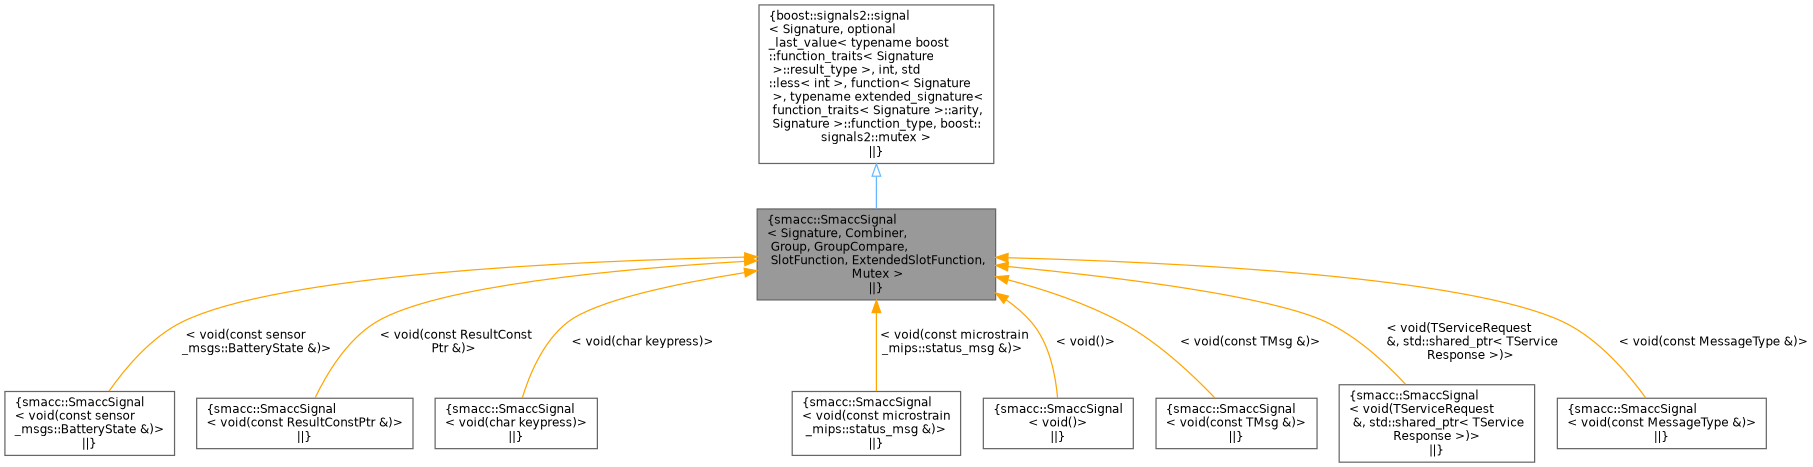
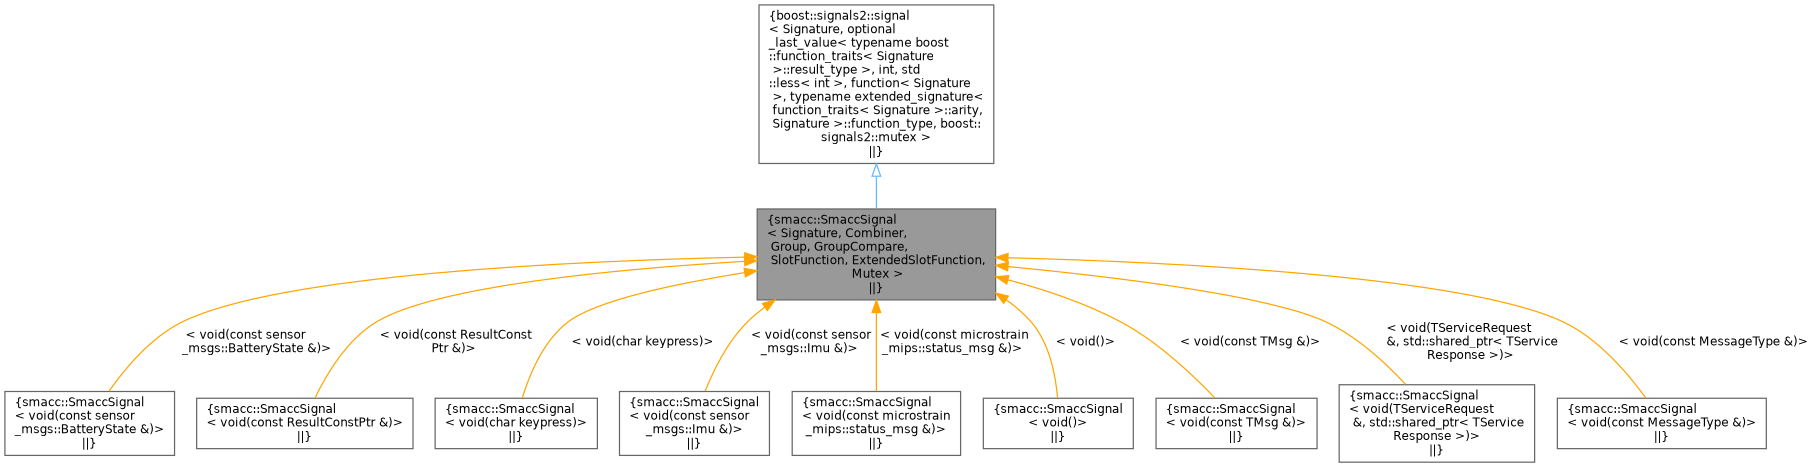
node "{smacc::SmaccSignal < void(const sensor _msgs::Imu &)> ||}": added
